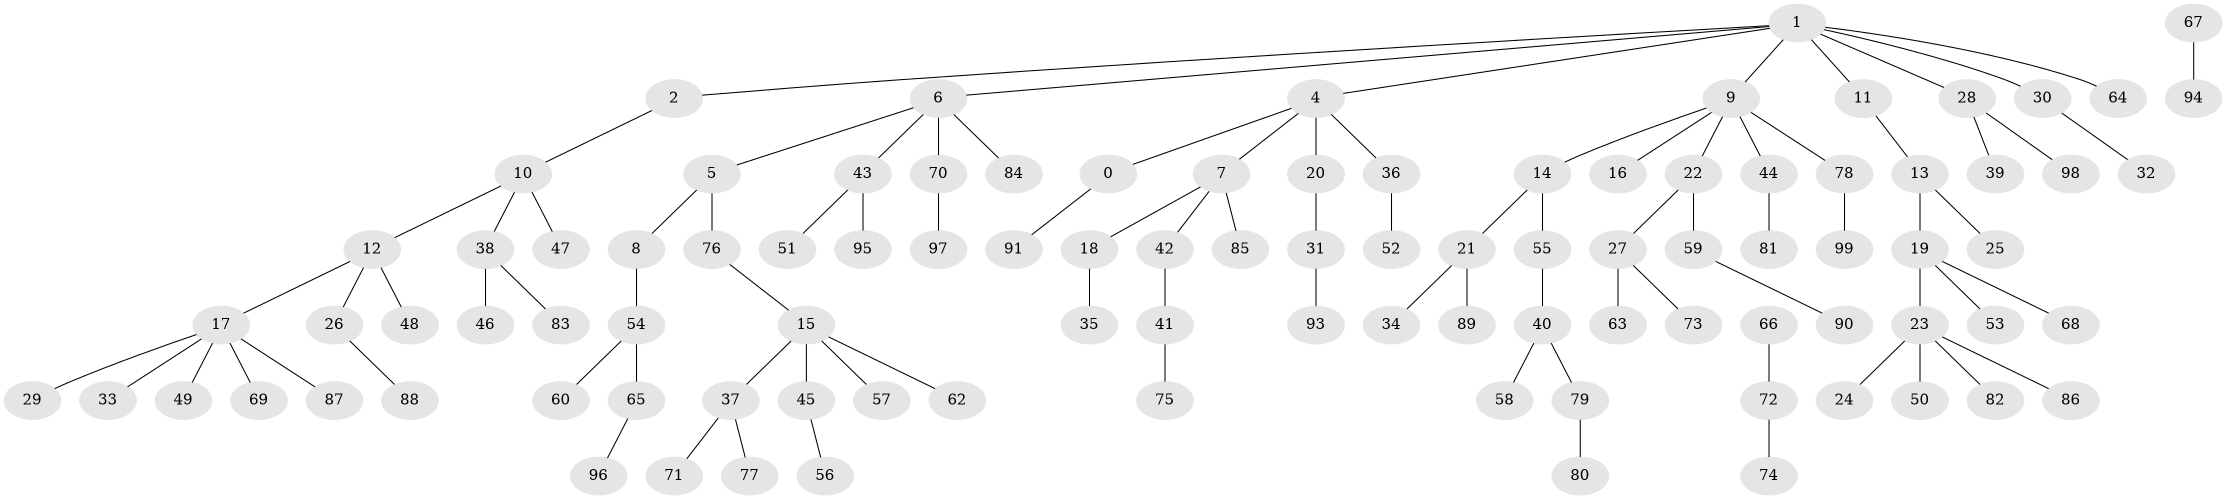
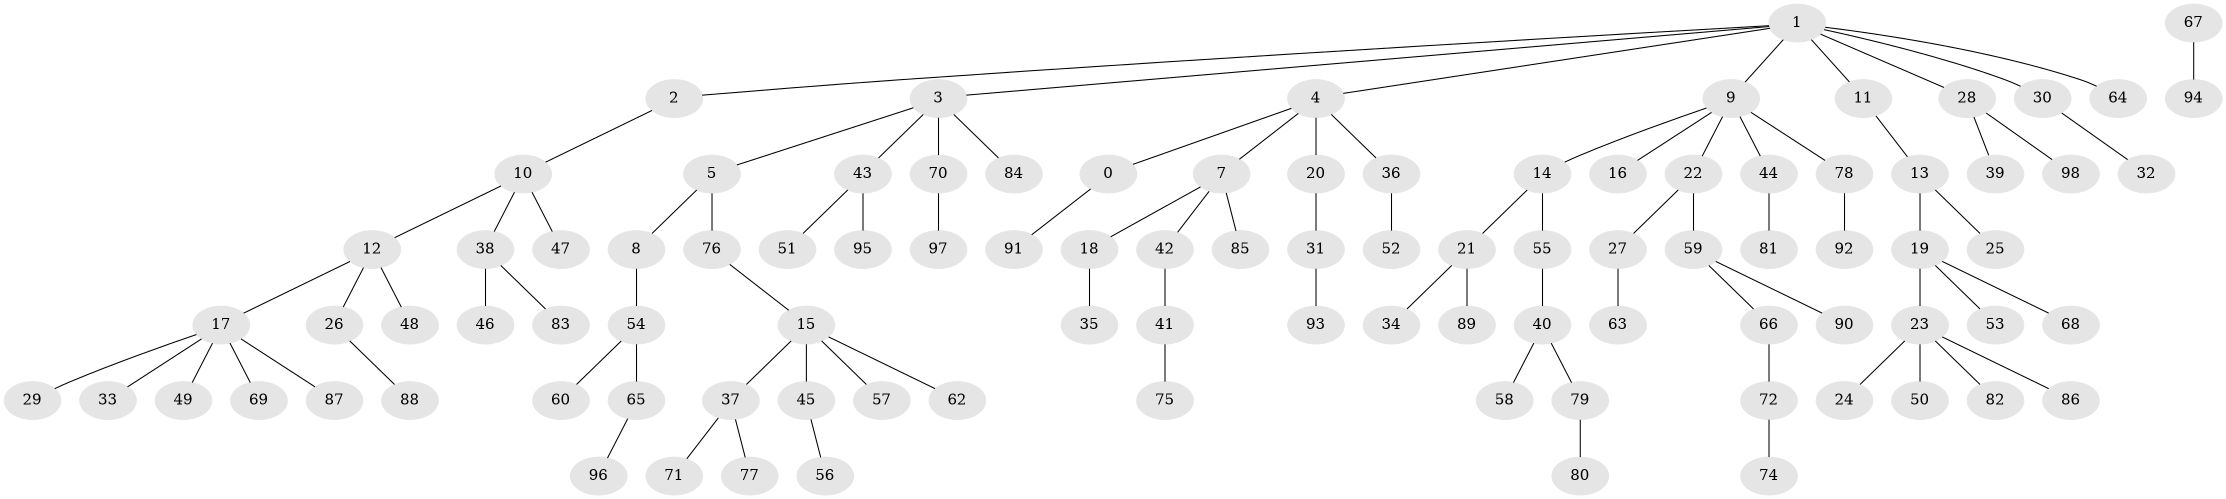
node "6": label "6" -> "3"
node "99": label "99" -> "92"
edge "59" -- "66": added
node "73": removed
